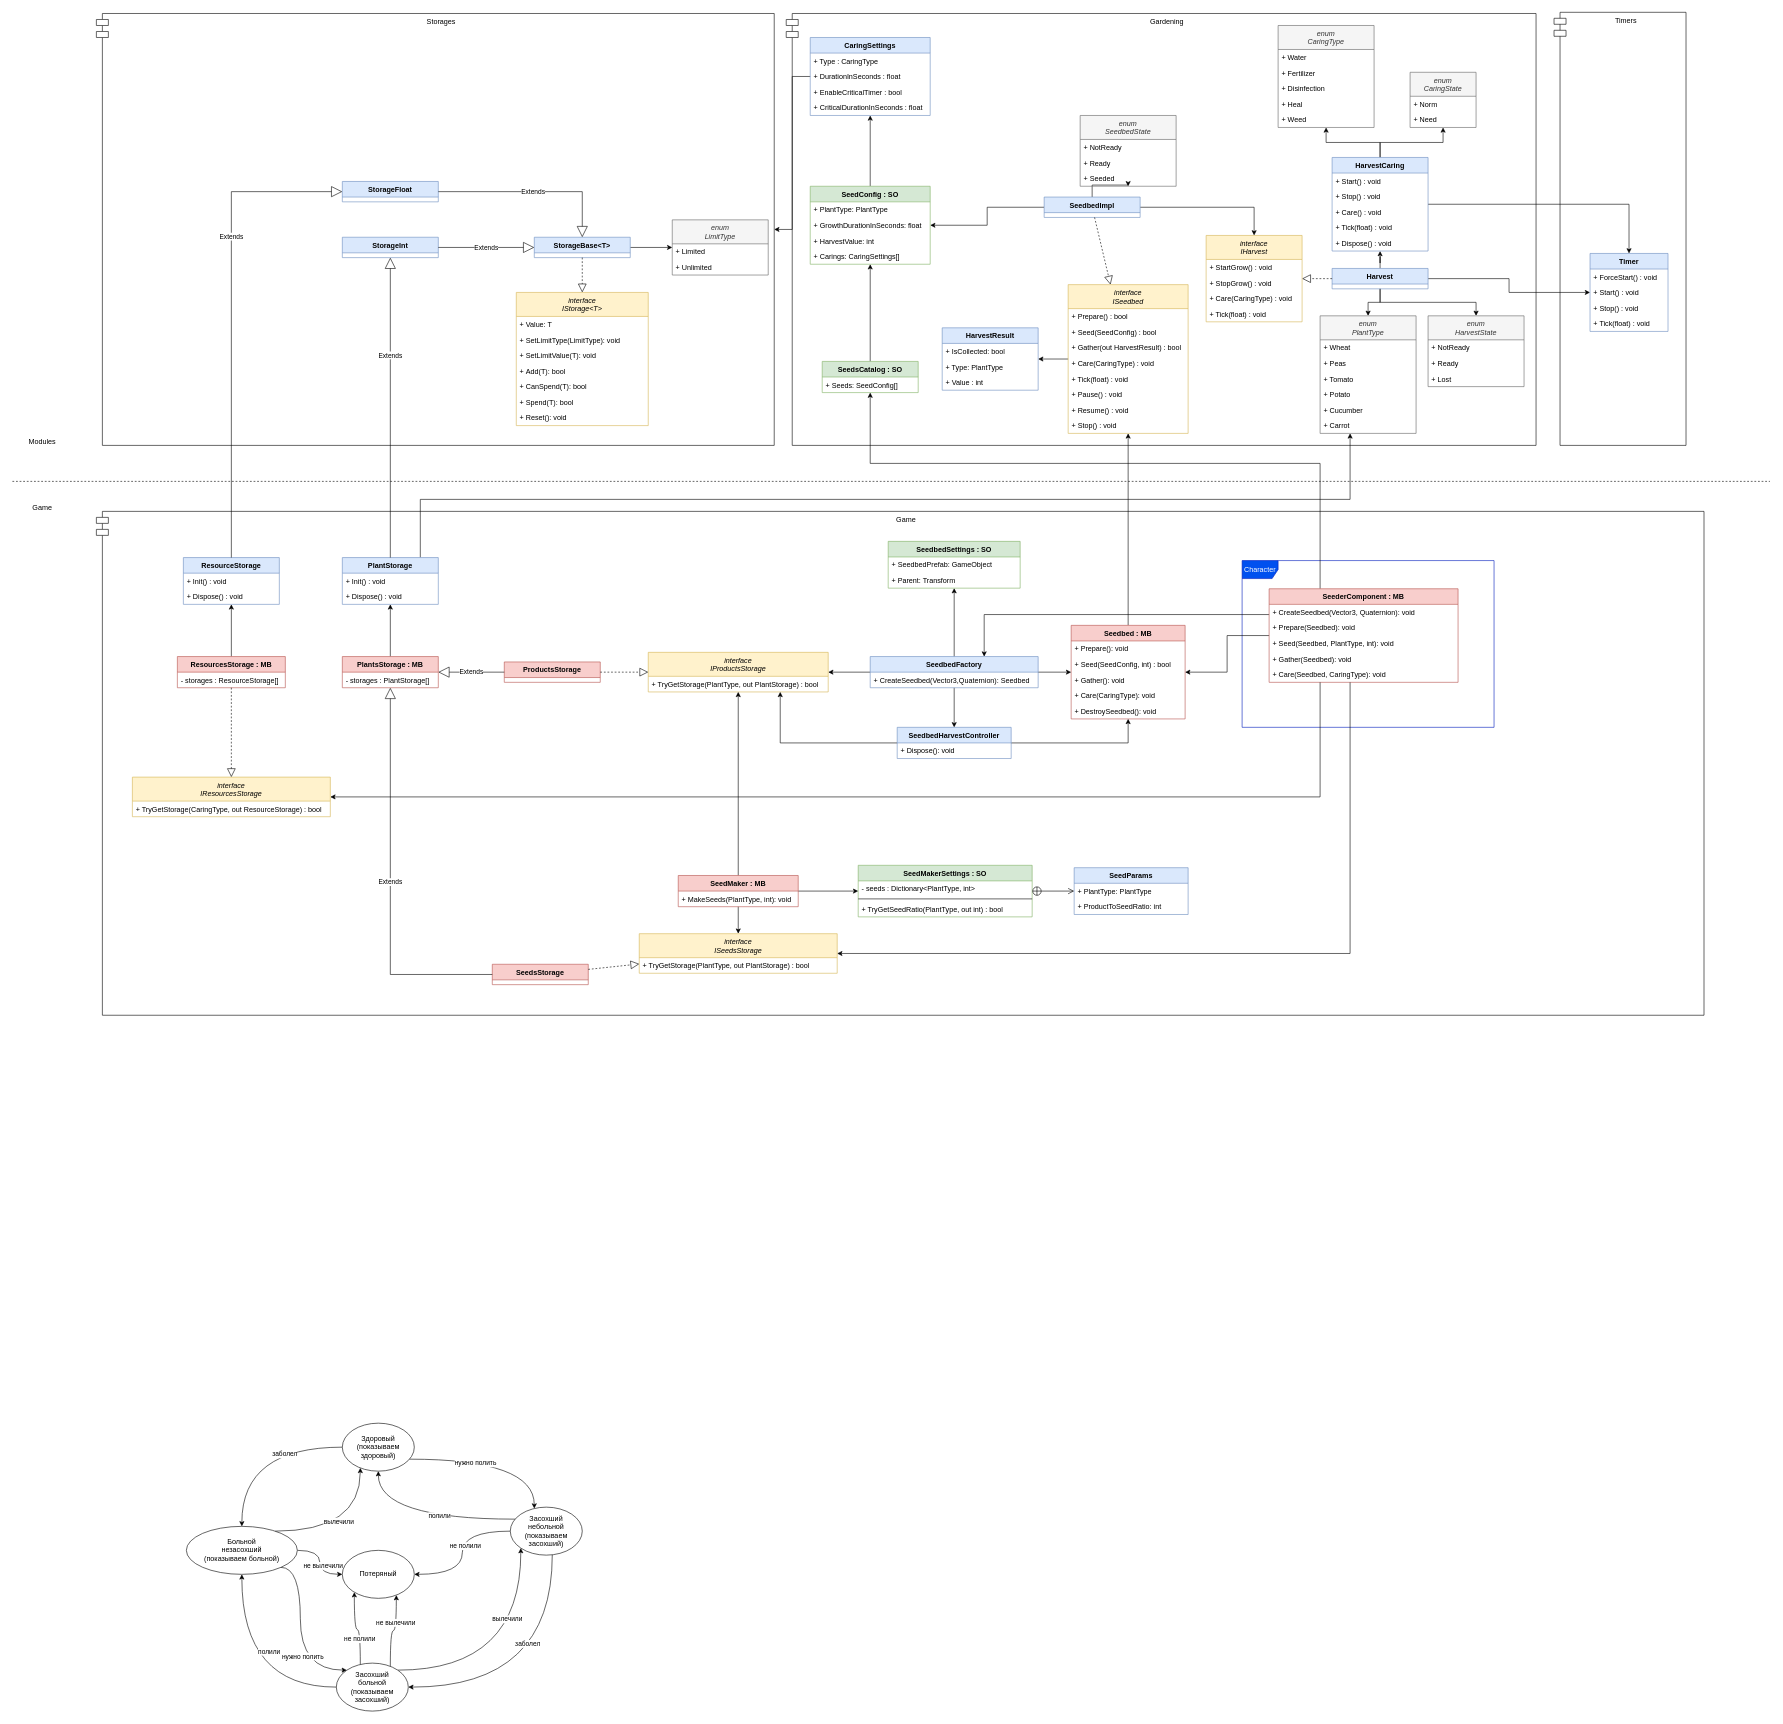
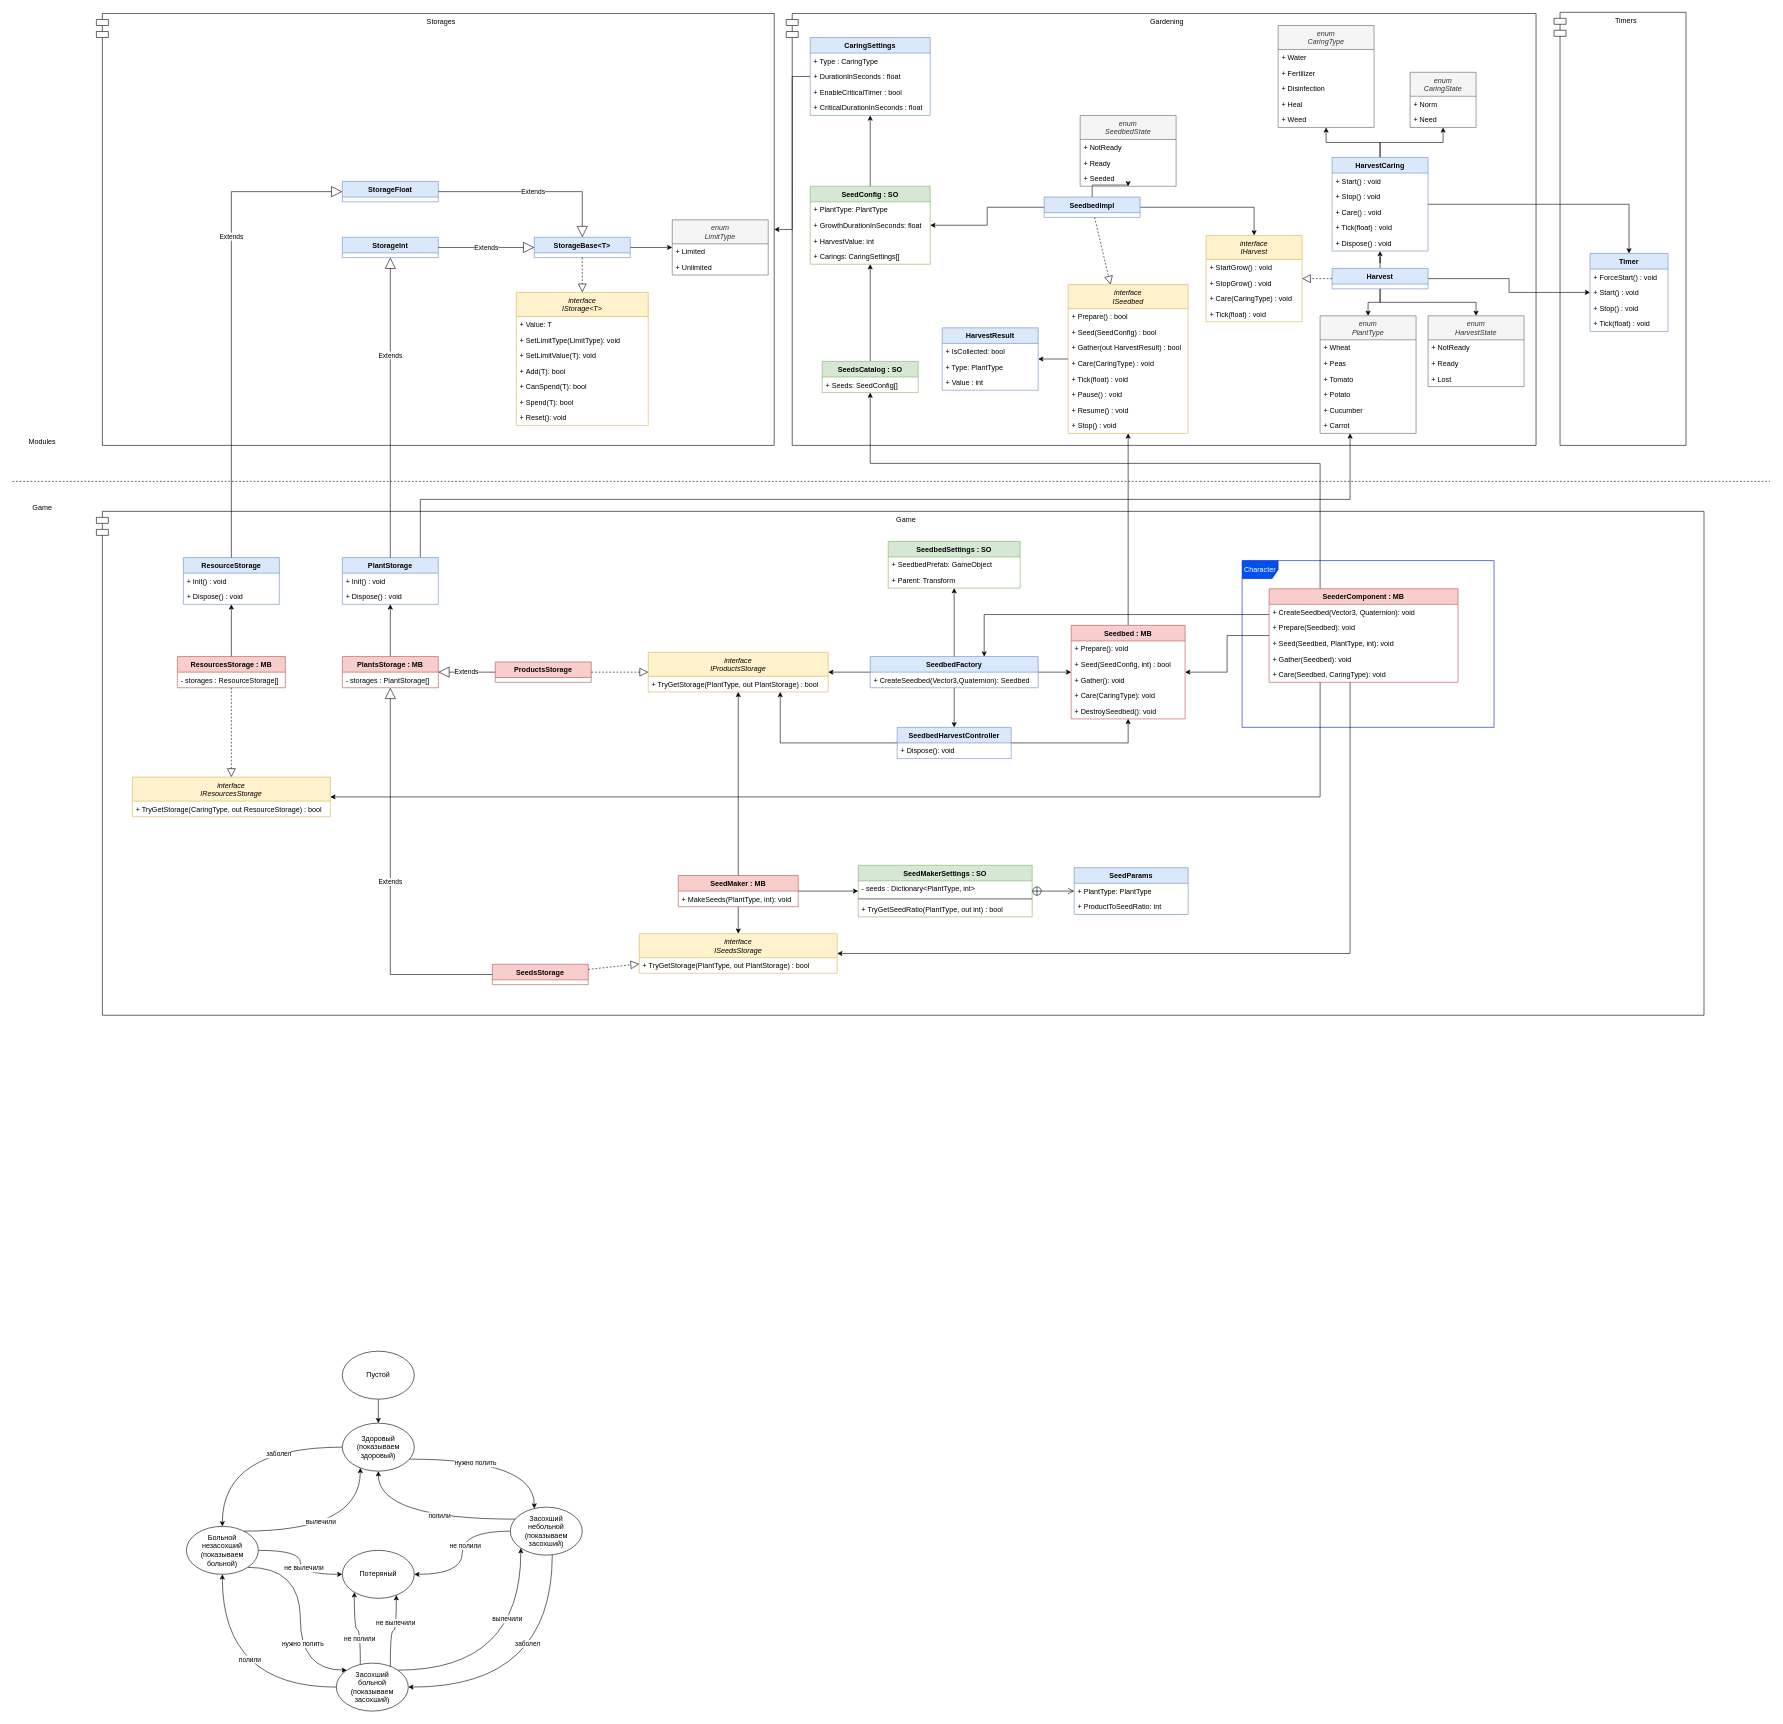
node "ProductsStorage": moved (552, 672) -> (543, 672)
node "Пустой": added
edge "Пустой" -> "Здоровый (показываем здоровый)": added
node "Больной незасохший (показываем больной)": size 111x48 -> 72x48
